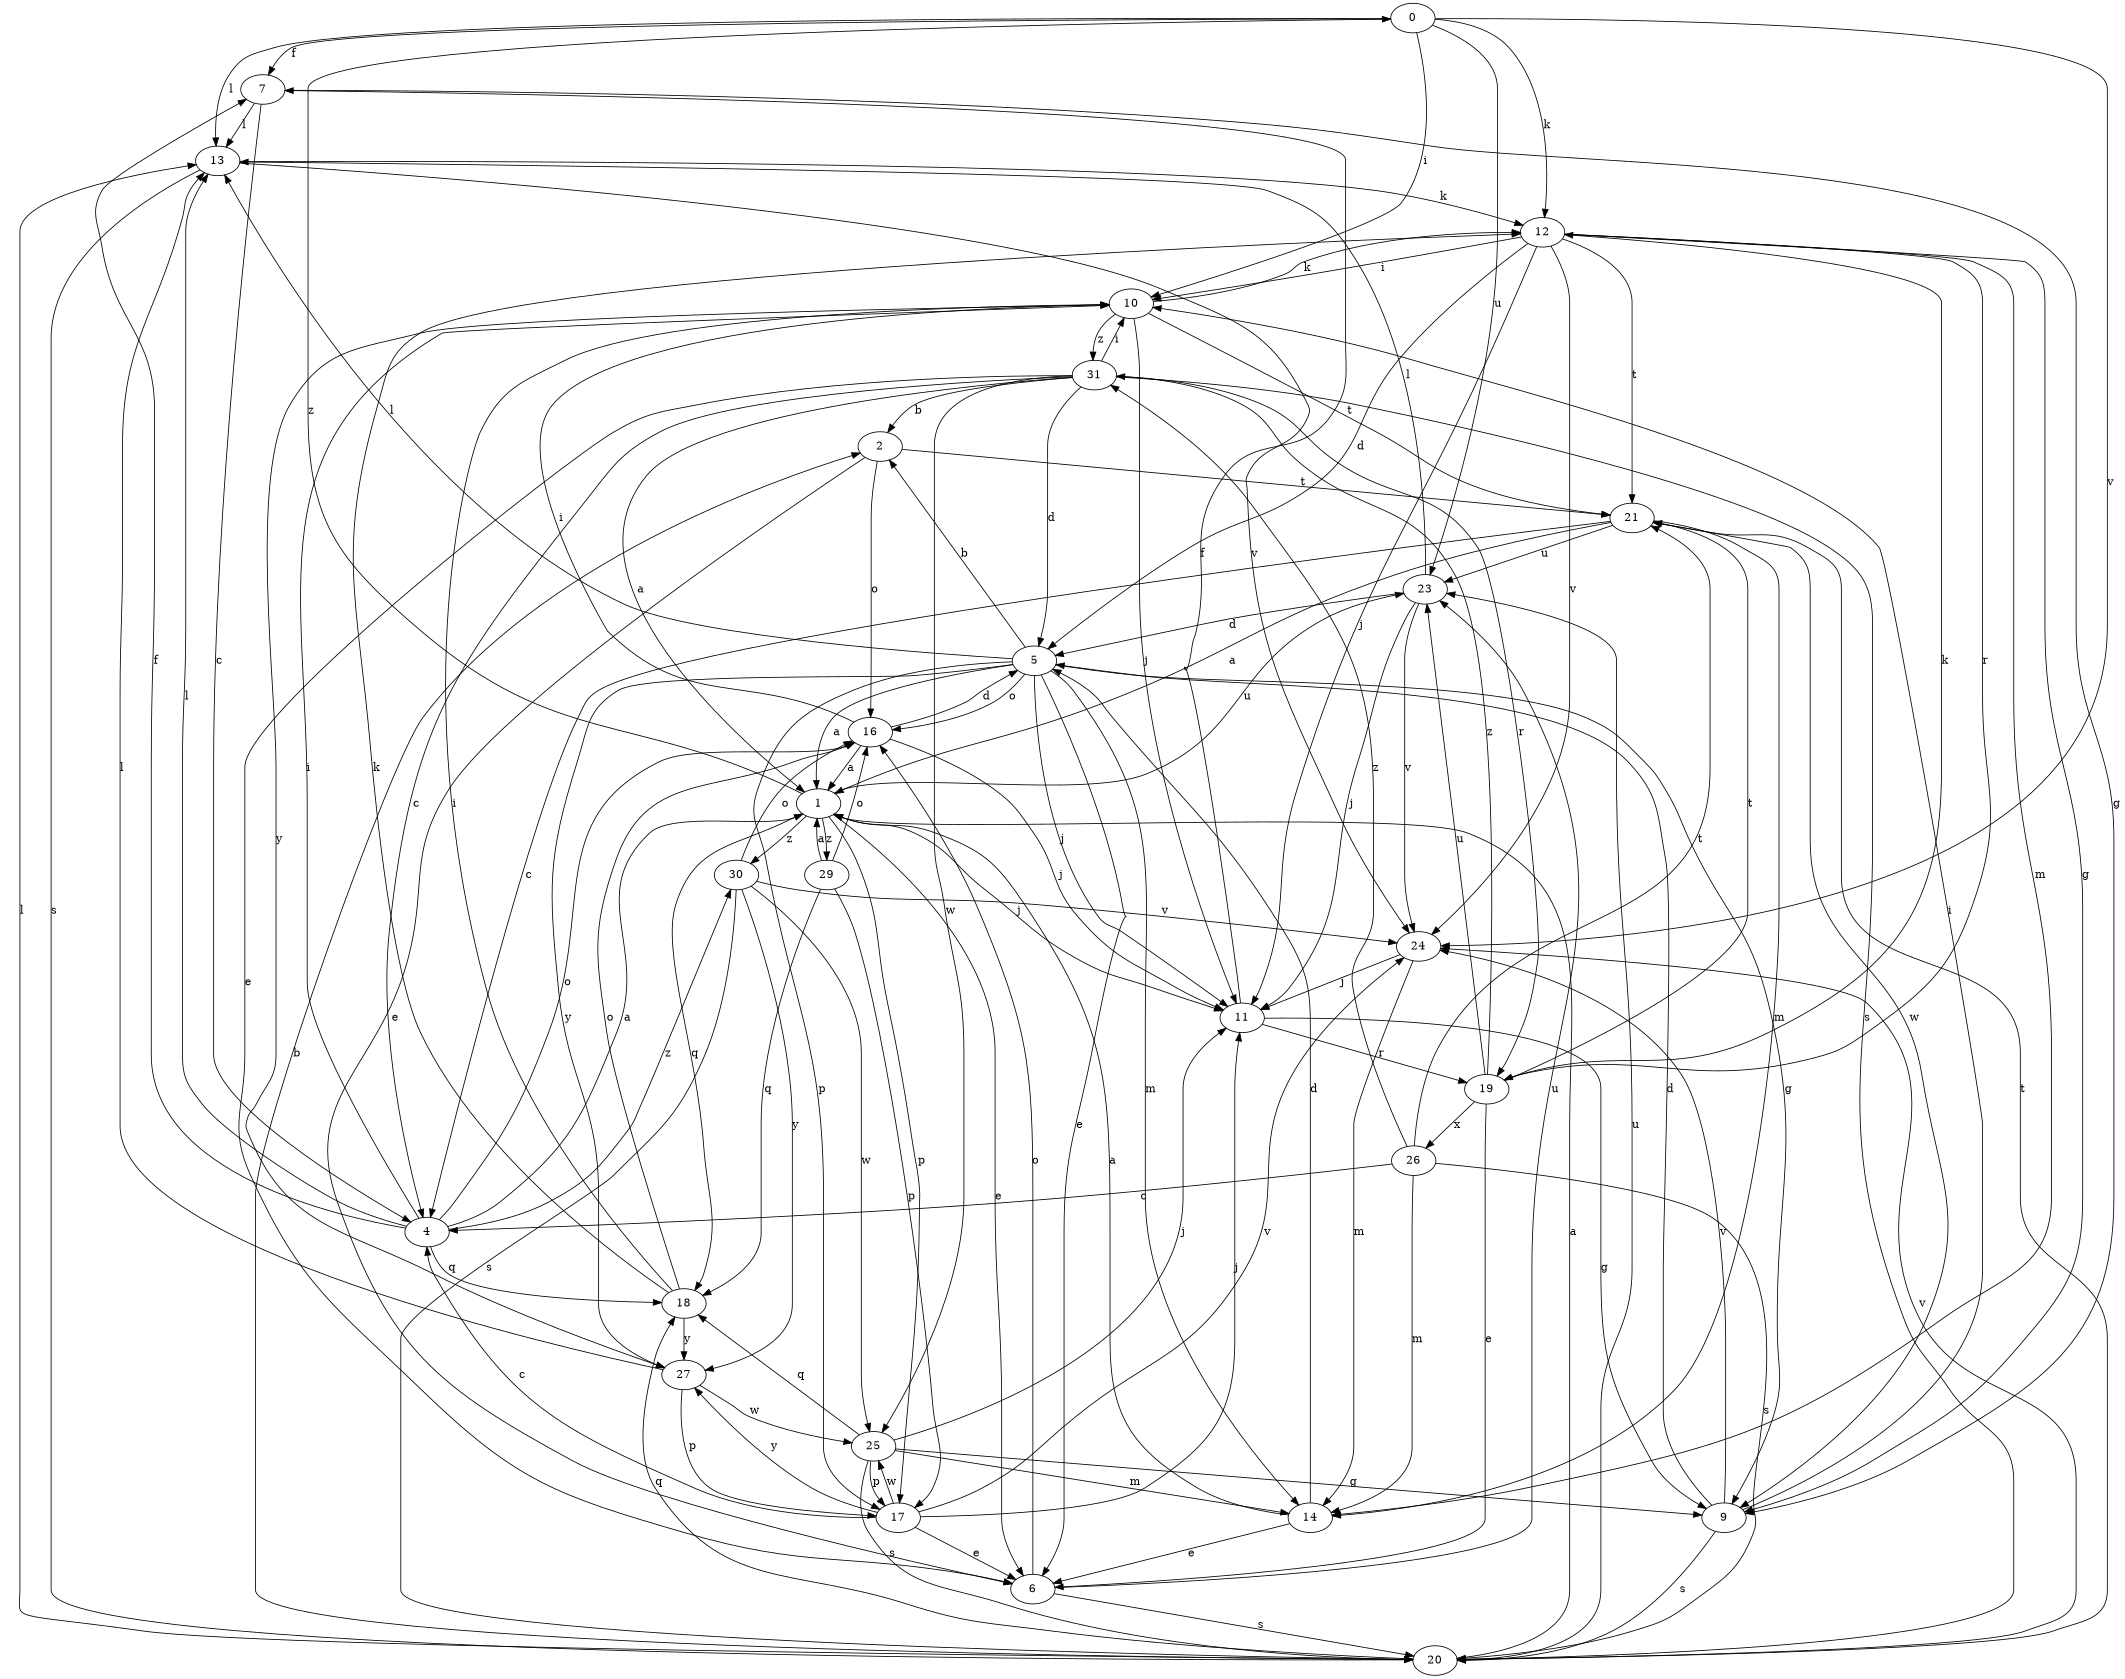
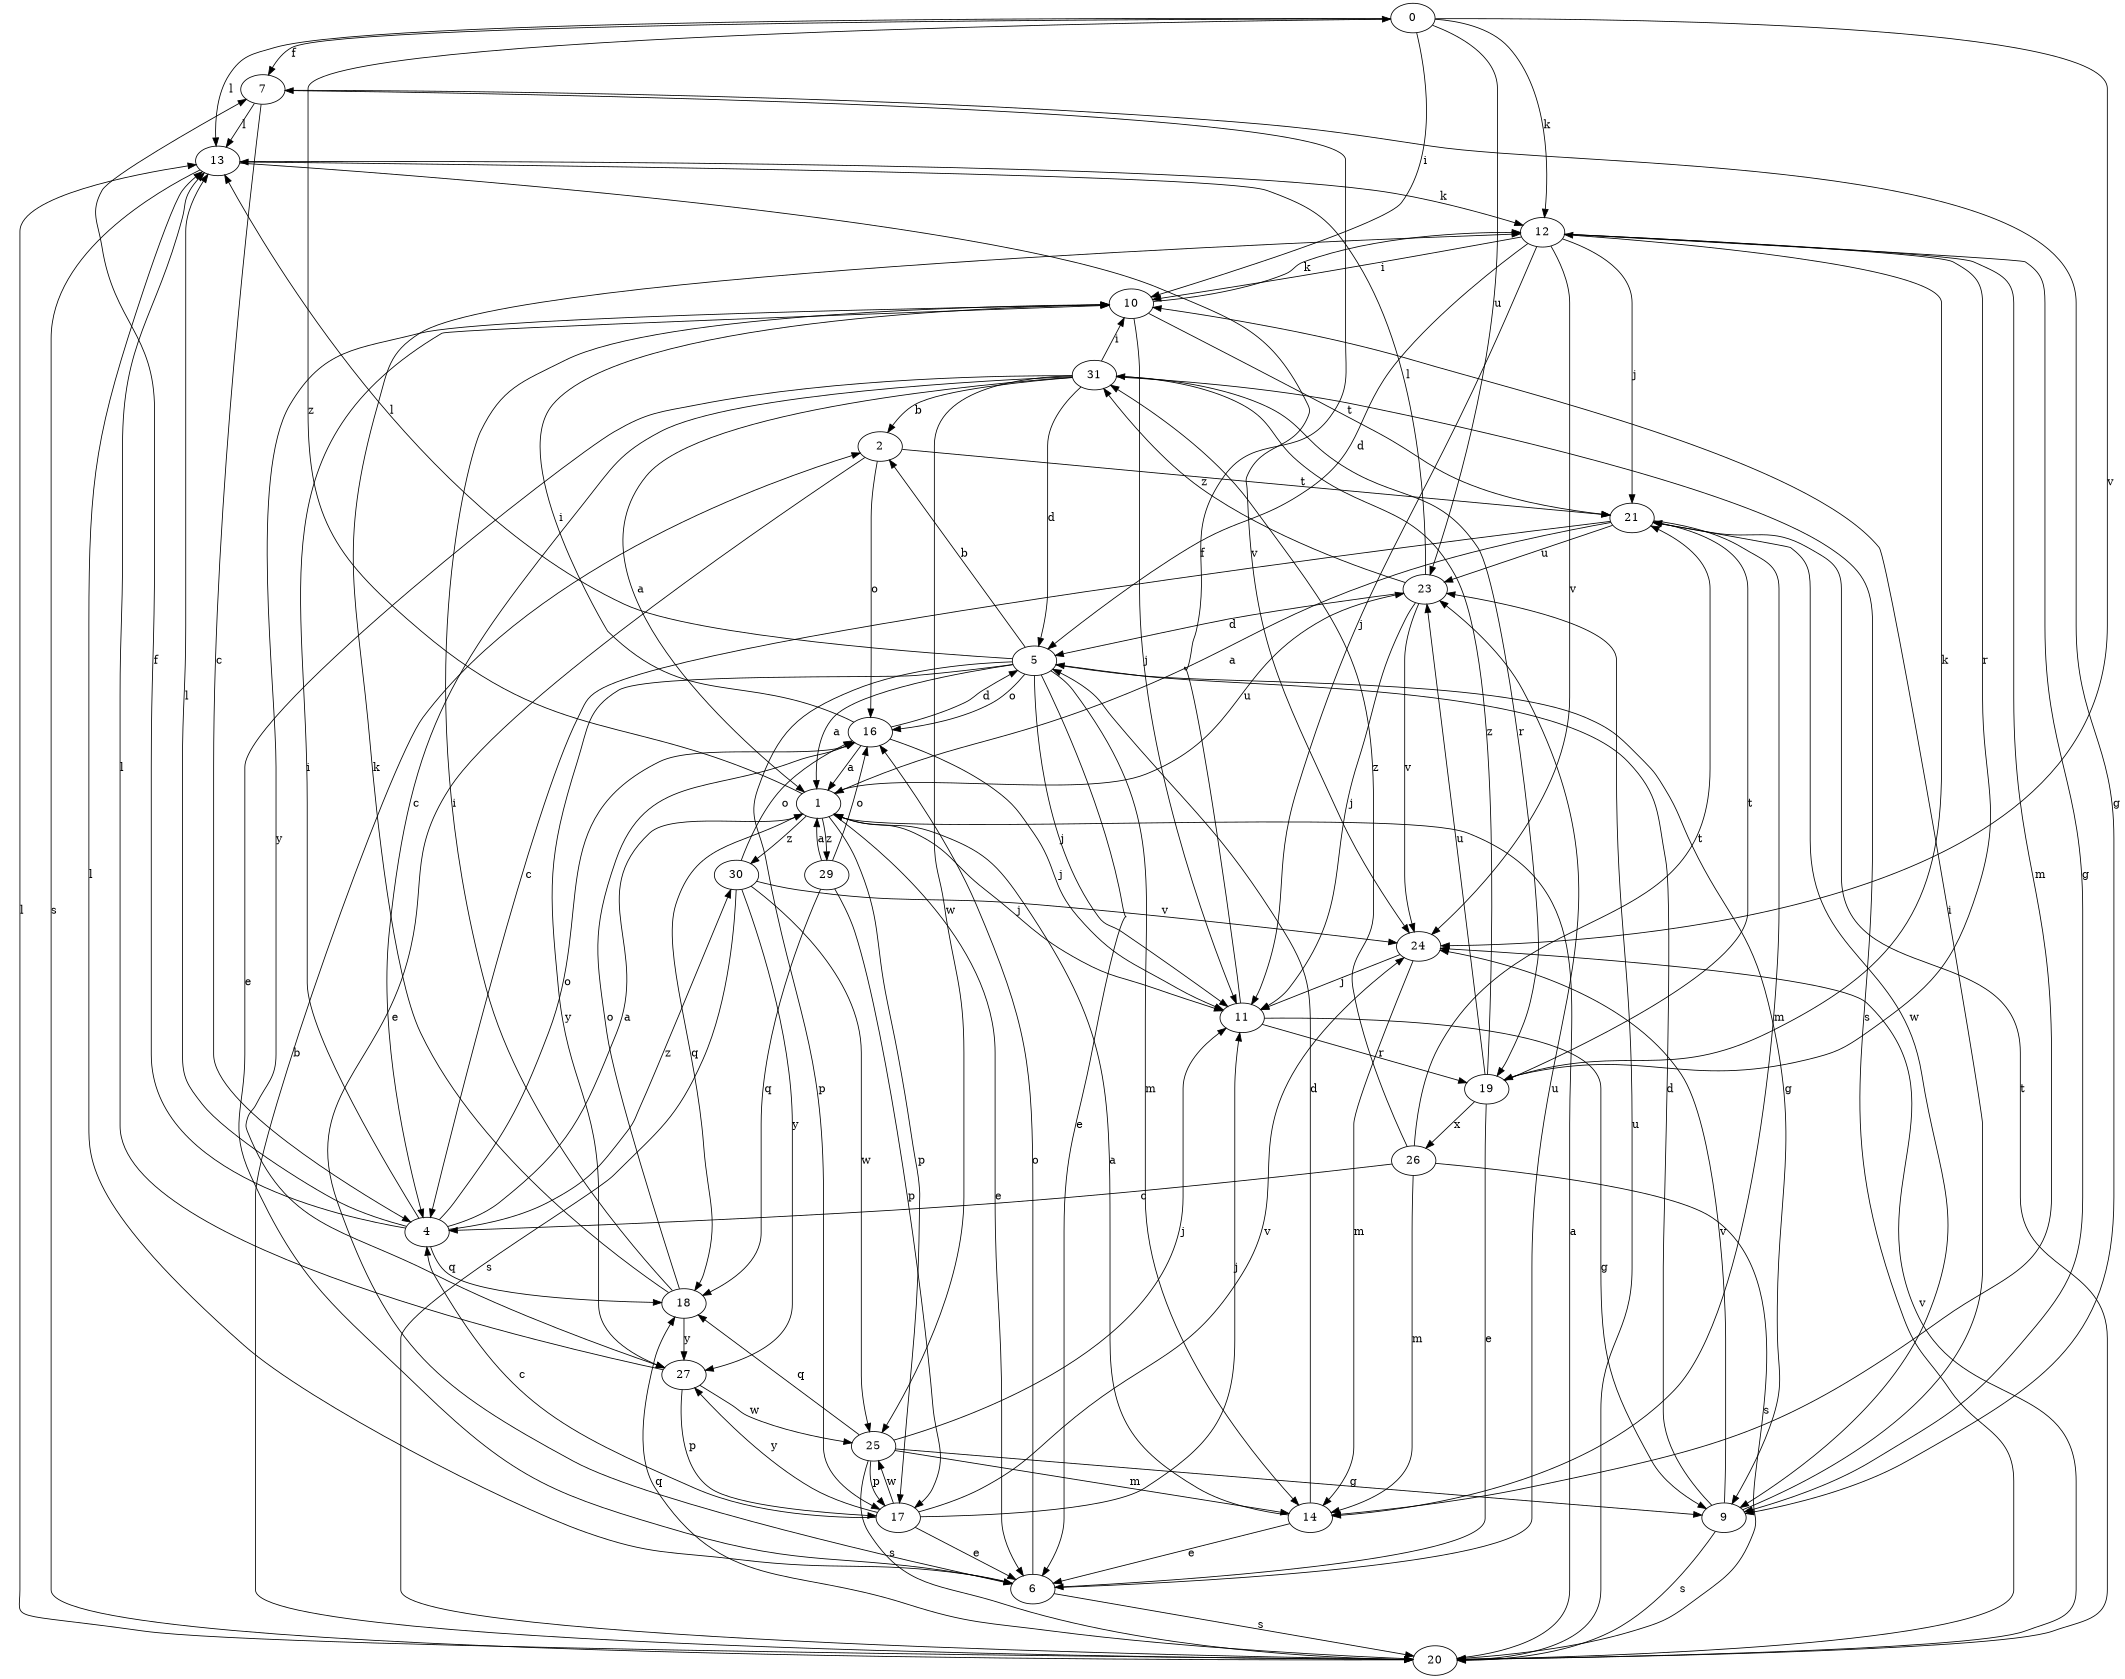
edge "10" -> "31": now "23" -> "31"
edge "12" -> "21": label "t" -> "j"
edge "6" -> "13": added, label "l"
